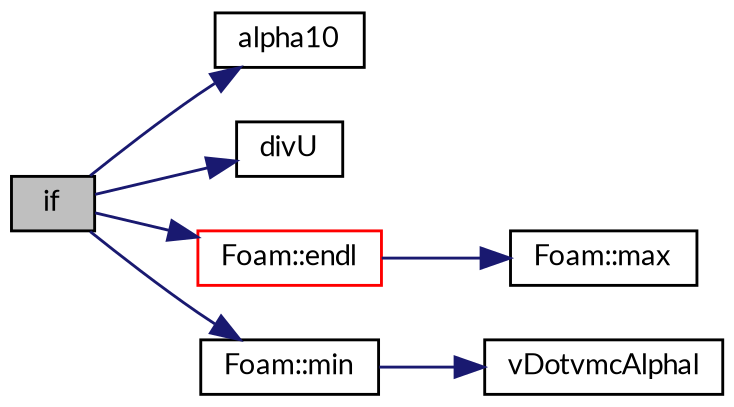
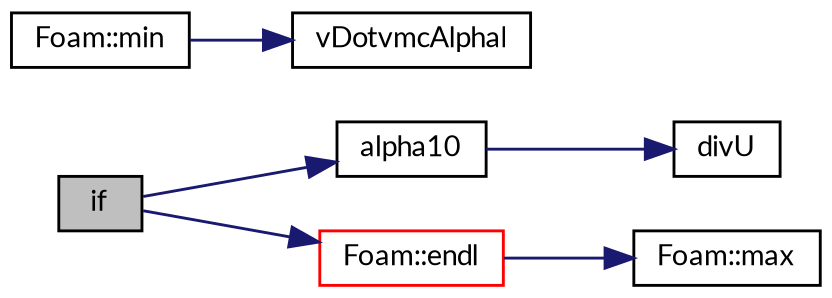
edge "if" -> "divU": now "alpha10" -> "divU"
edge "if" -> "Foam::min": removed
